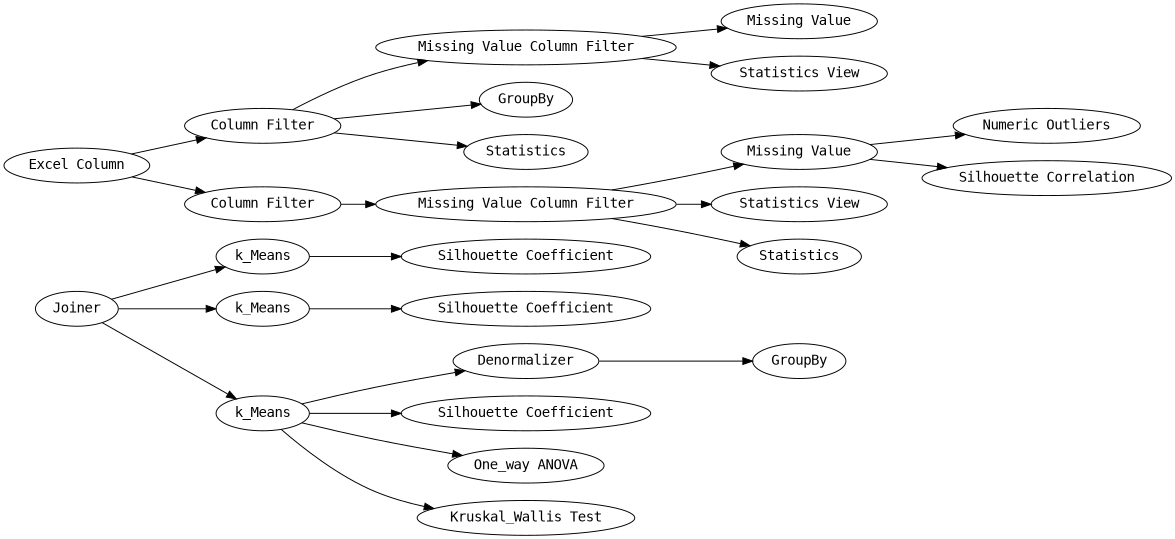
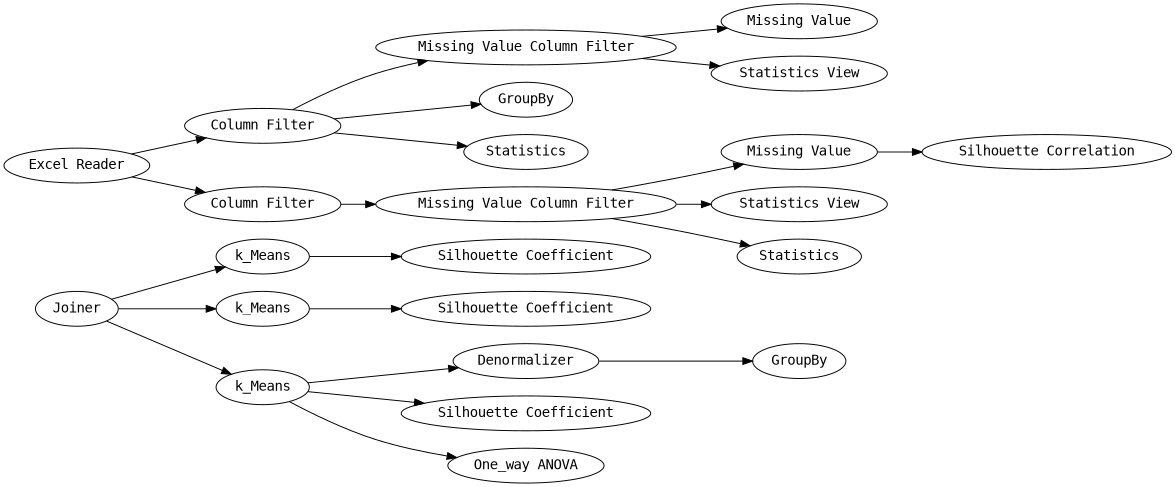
node "Numeric Outliers": removed
node "Excel Column": label "Excel Column" -> "Excel Reader"
node "Kruskal_Wallis Test": removed
